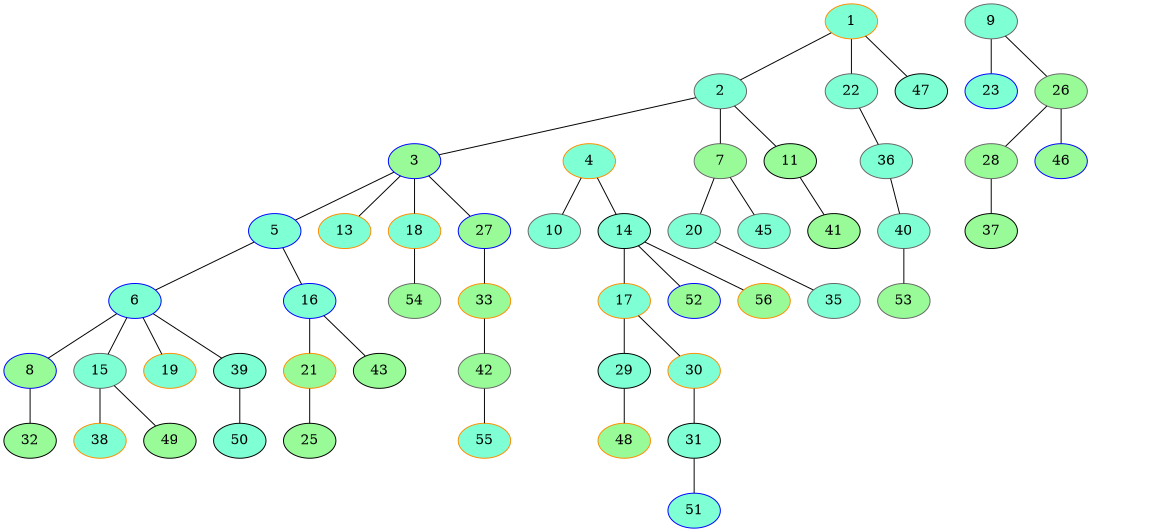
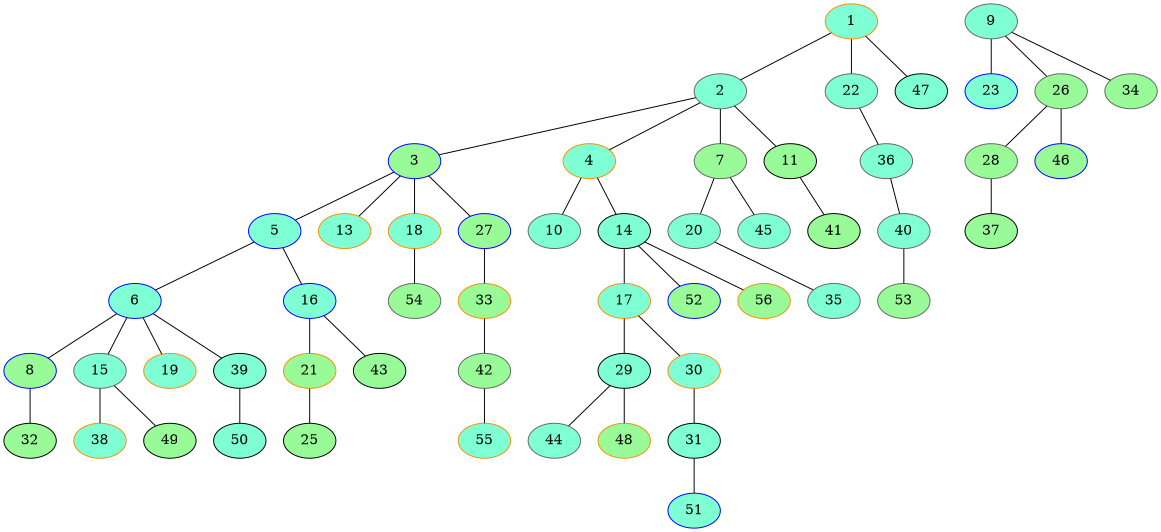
node "34": added
edge "2" -- "4": added
node "44": added
